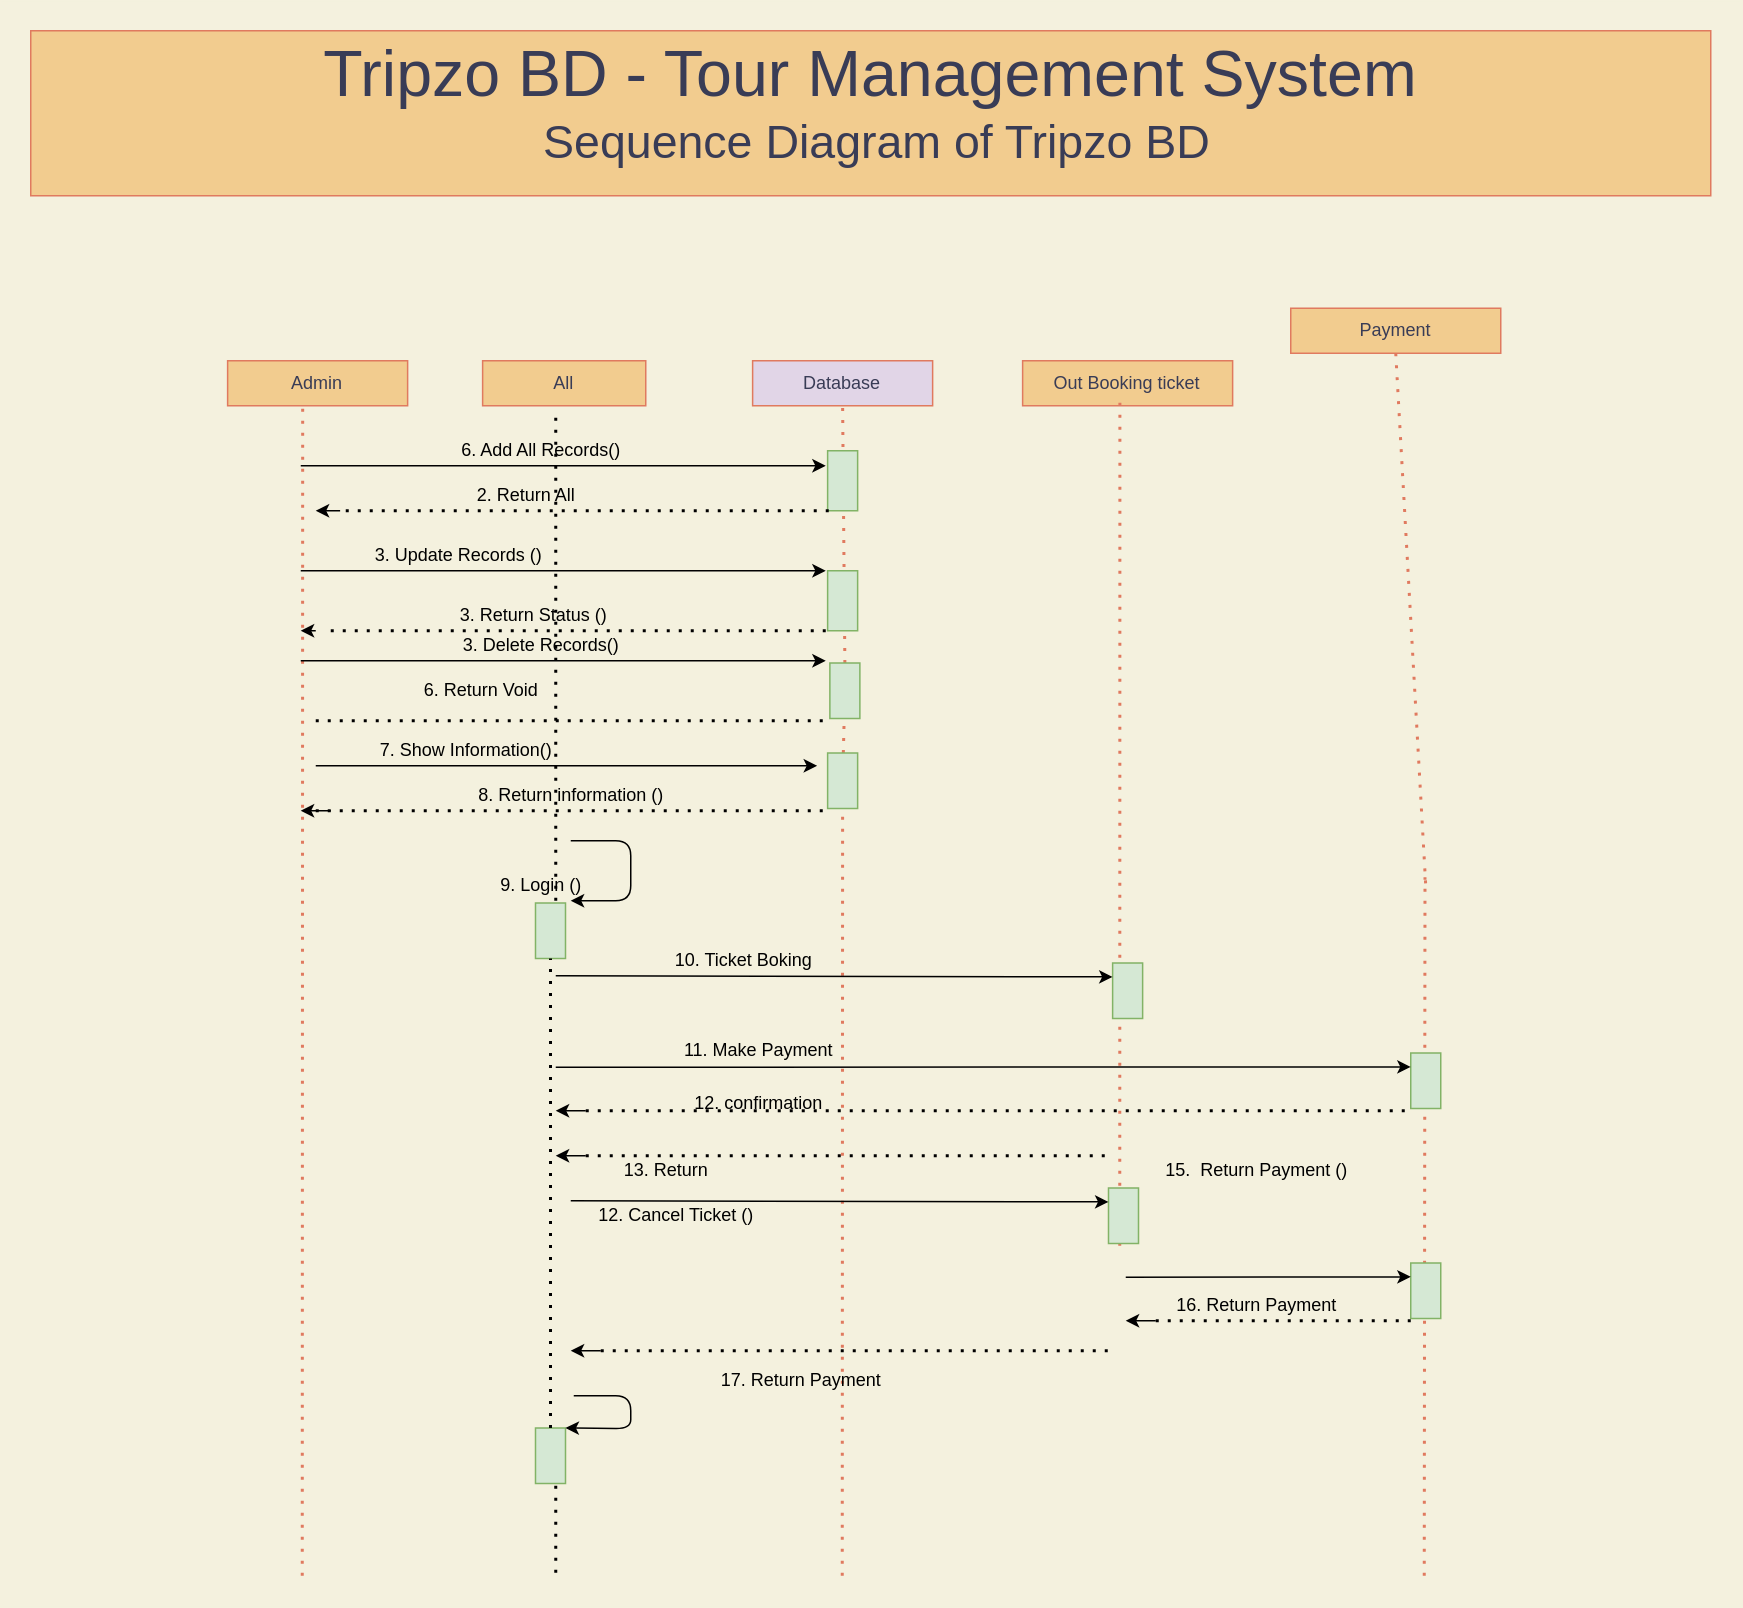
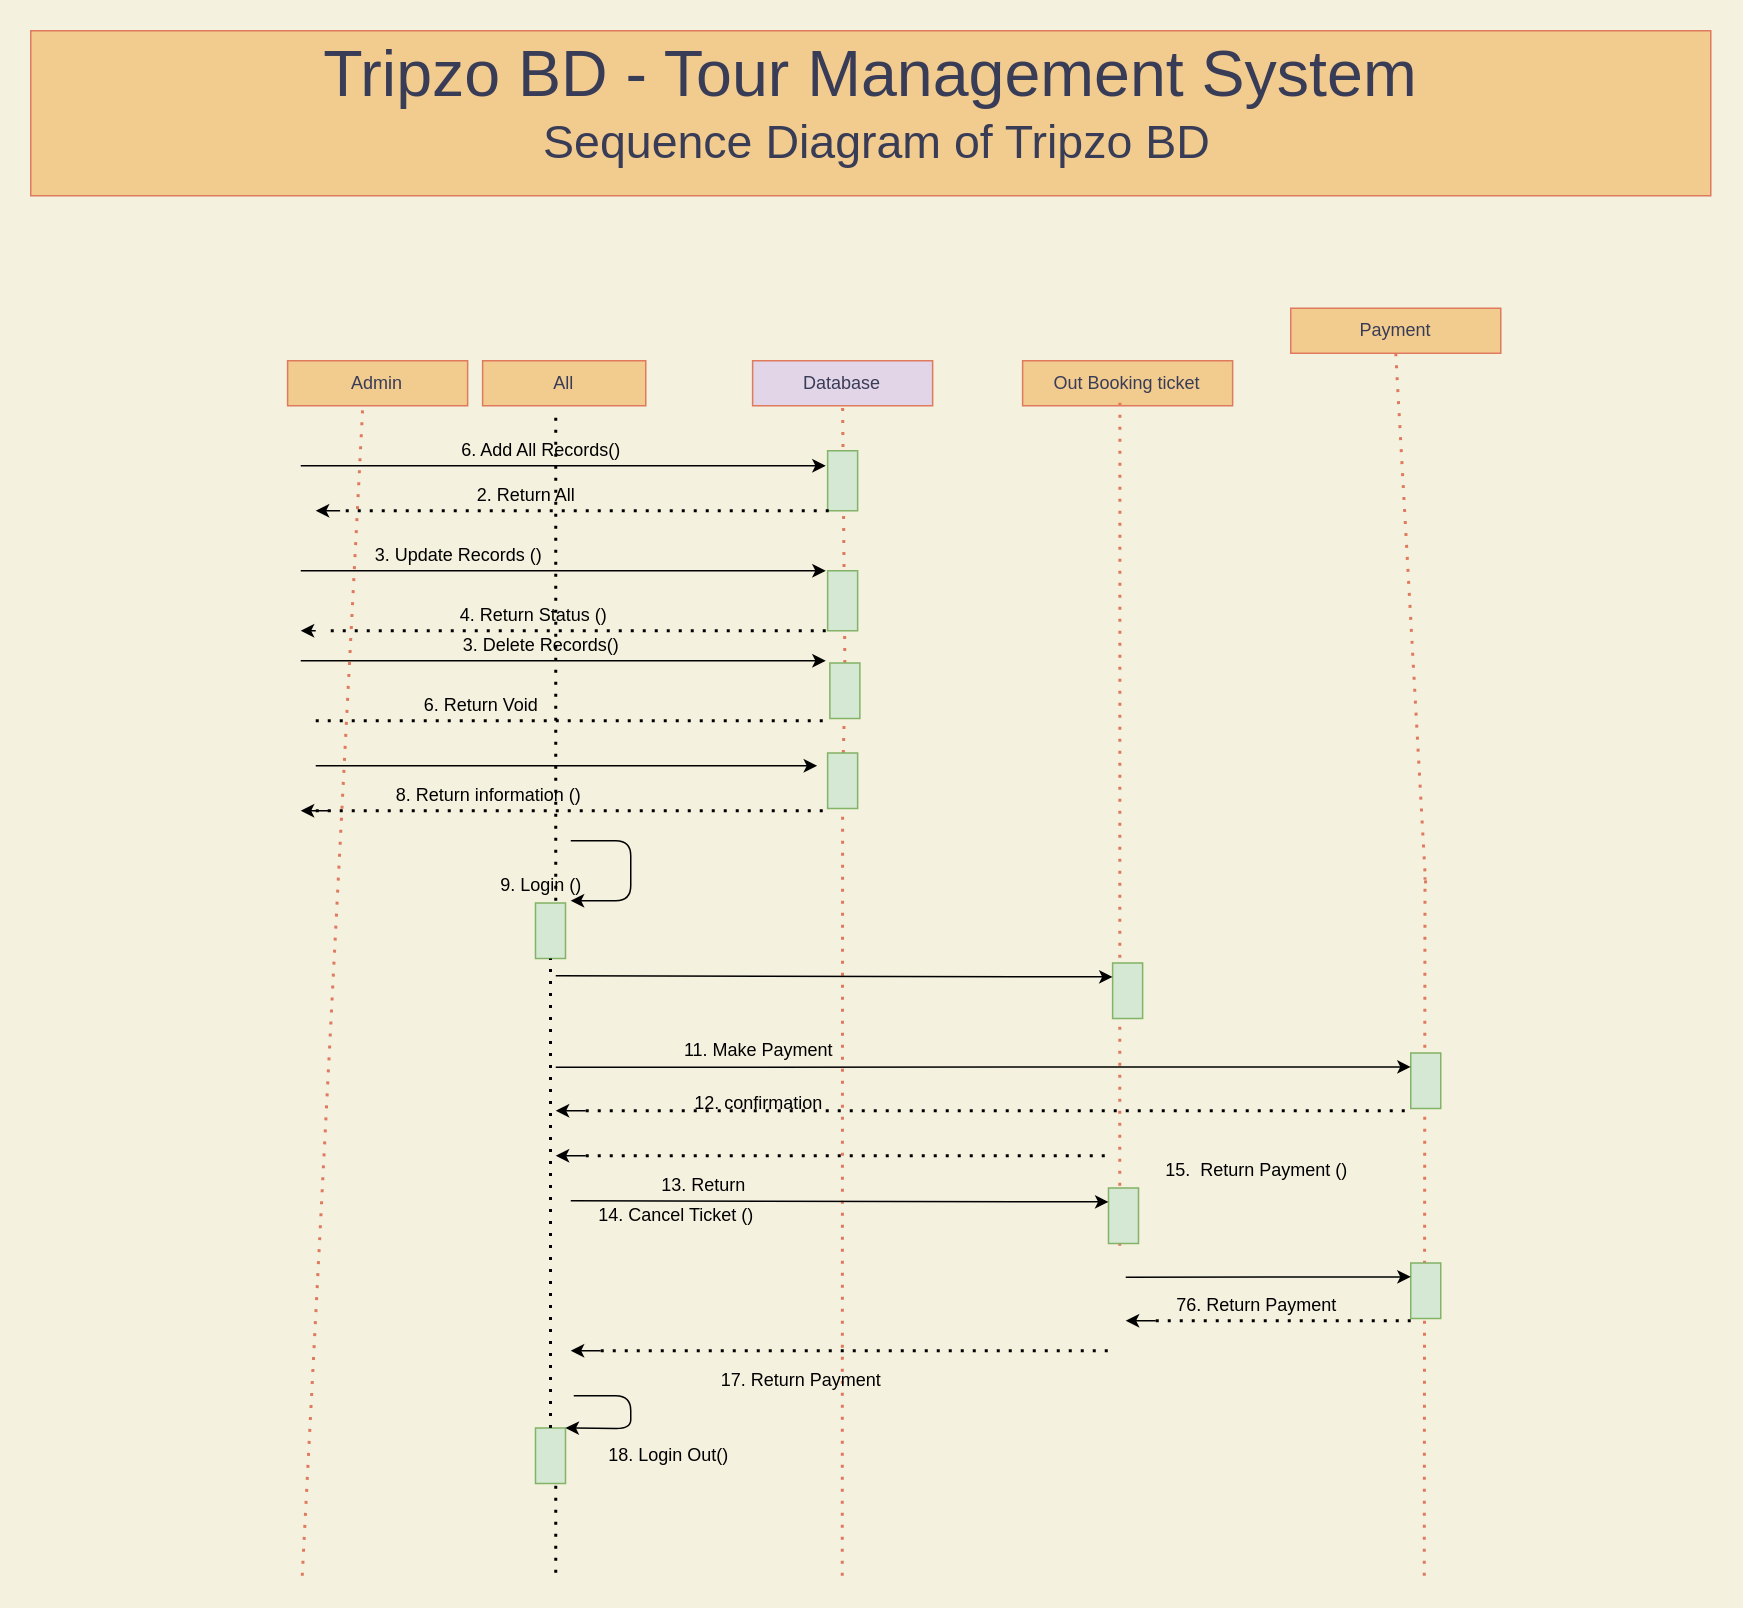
node "Admin": moved (318, 383) -> (378, 383)
node "3. Return Status ()": label "3. Return Status ()" -> "4. Return Status ()"
node "6. Return Void": moved (481, 691) -> (481, 706)
node "7. Show Information()": removed
node "8. Return information ()": moved (571, 796) -> (488, 796)
node "10. Ticket Boking": removed
node "13. Return": moved (668, 1171) -> (706, 1186)
node "12. Cancel Ticket ()": label "12. Cancel Ticket ()" -> "14. Cancel Ticket ()"
node "16. Return Payment": label "16. Return Payment" -> "76. Return Payment"
node "18. Login Out()": added
